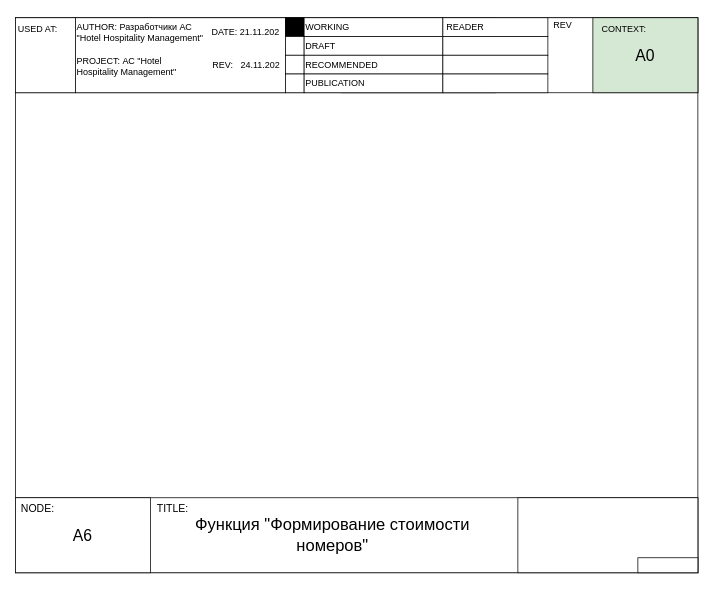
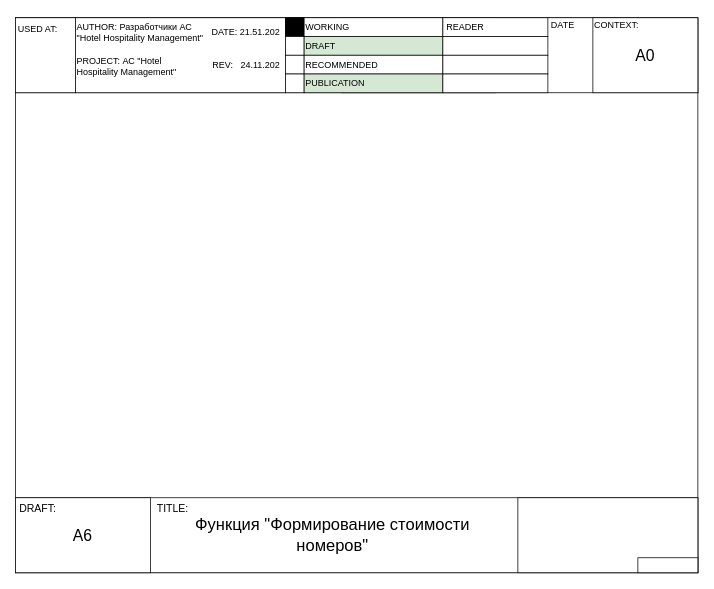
node "REV": label "REV" -> "DATE"
node "CONTEXT:": moved (629, 29) -> (621, 25)
node "DATE: 21.11.202": label "DATE: 21.11.202" -> "DATE: 21.51.202"
node "DRAFT": fillcolor #ffffff -> #d5e8d4
node "A0": fillcolor #d5e8d4 -> #ffffff
node "PUBLICATION": fillcolor #ffffff -> #d5e8d4
node "NODE:": label "NODE:" -> "DRAFT:"
